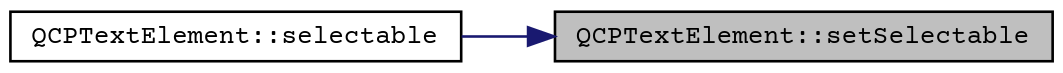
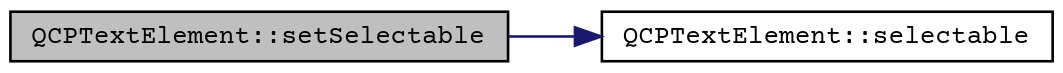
edge "QCPTextElement::selectable" -> "QCPTextElement::setSelectable": reversed
